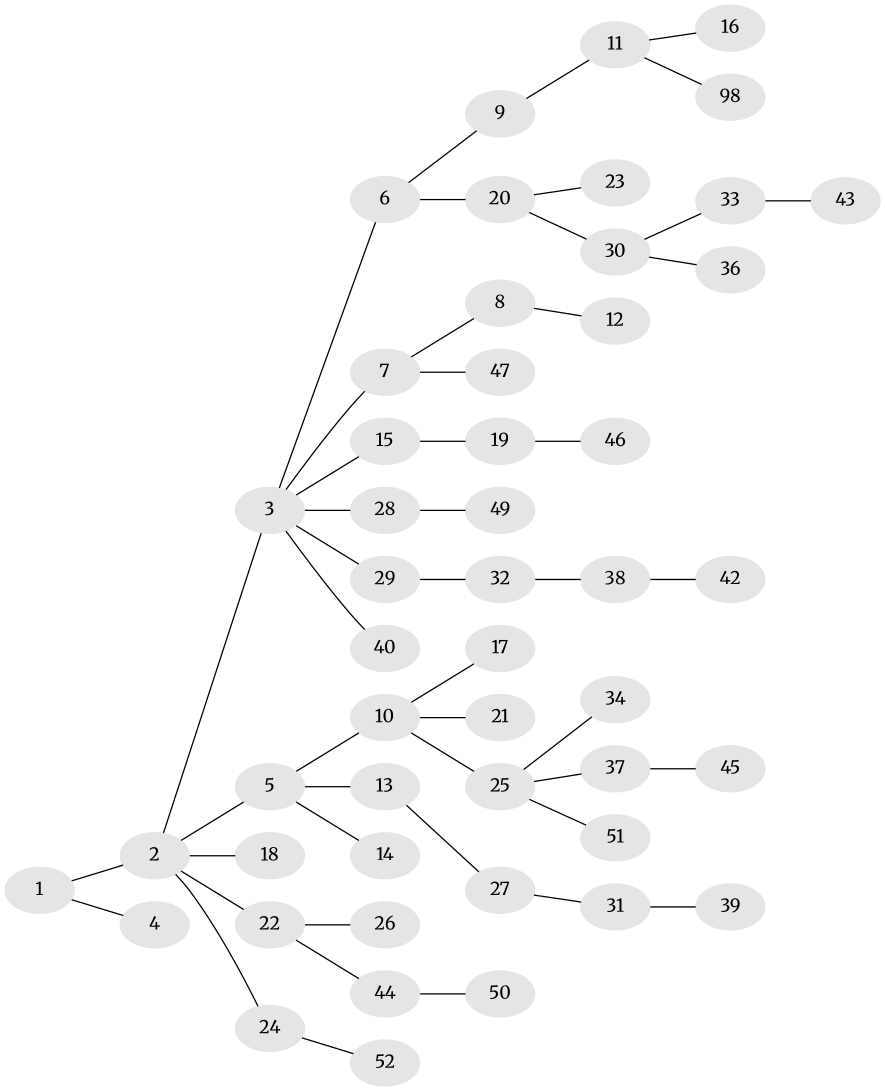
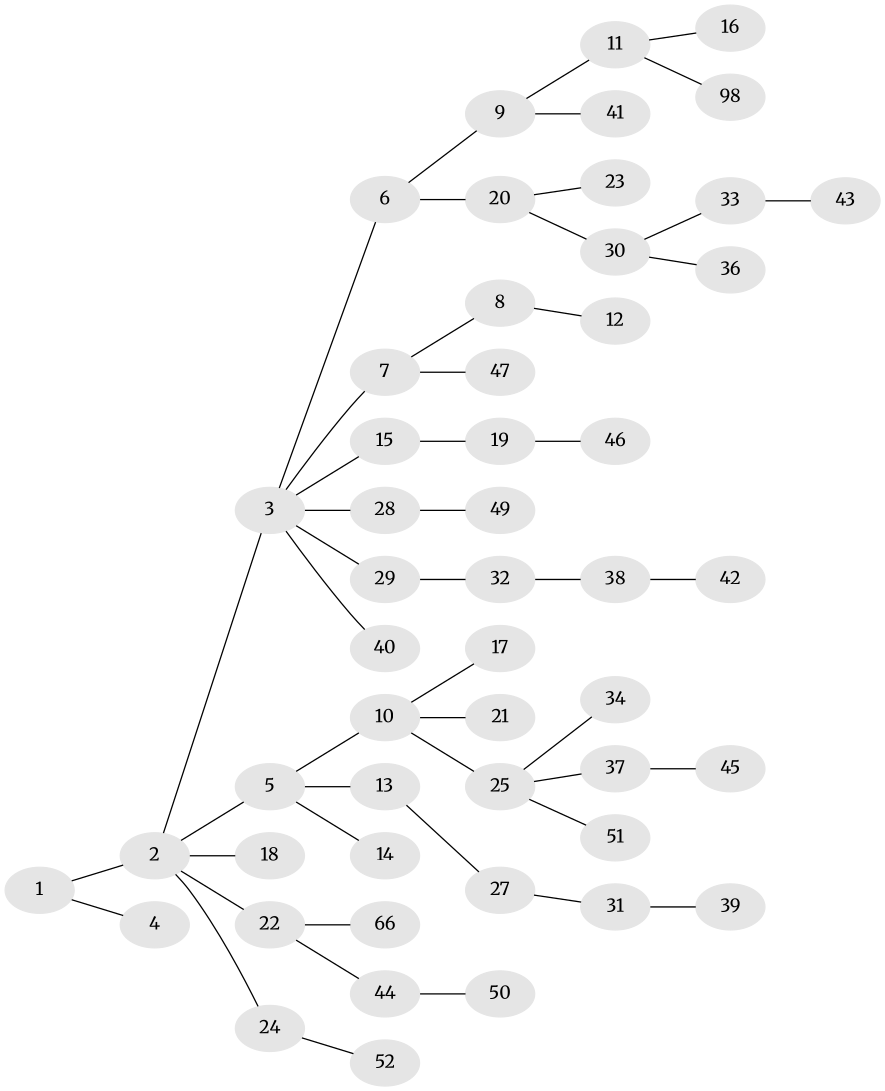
node "41": added
node "26": label "26" -> "66"
